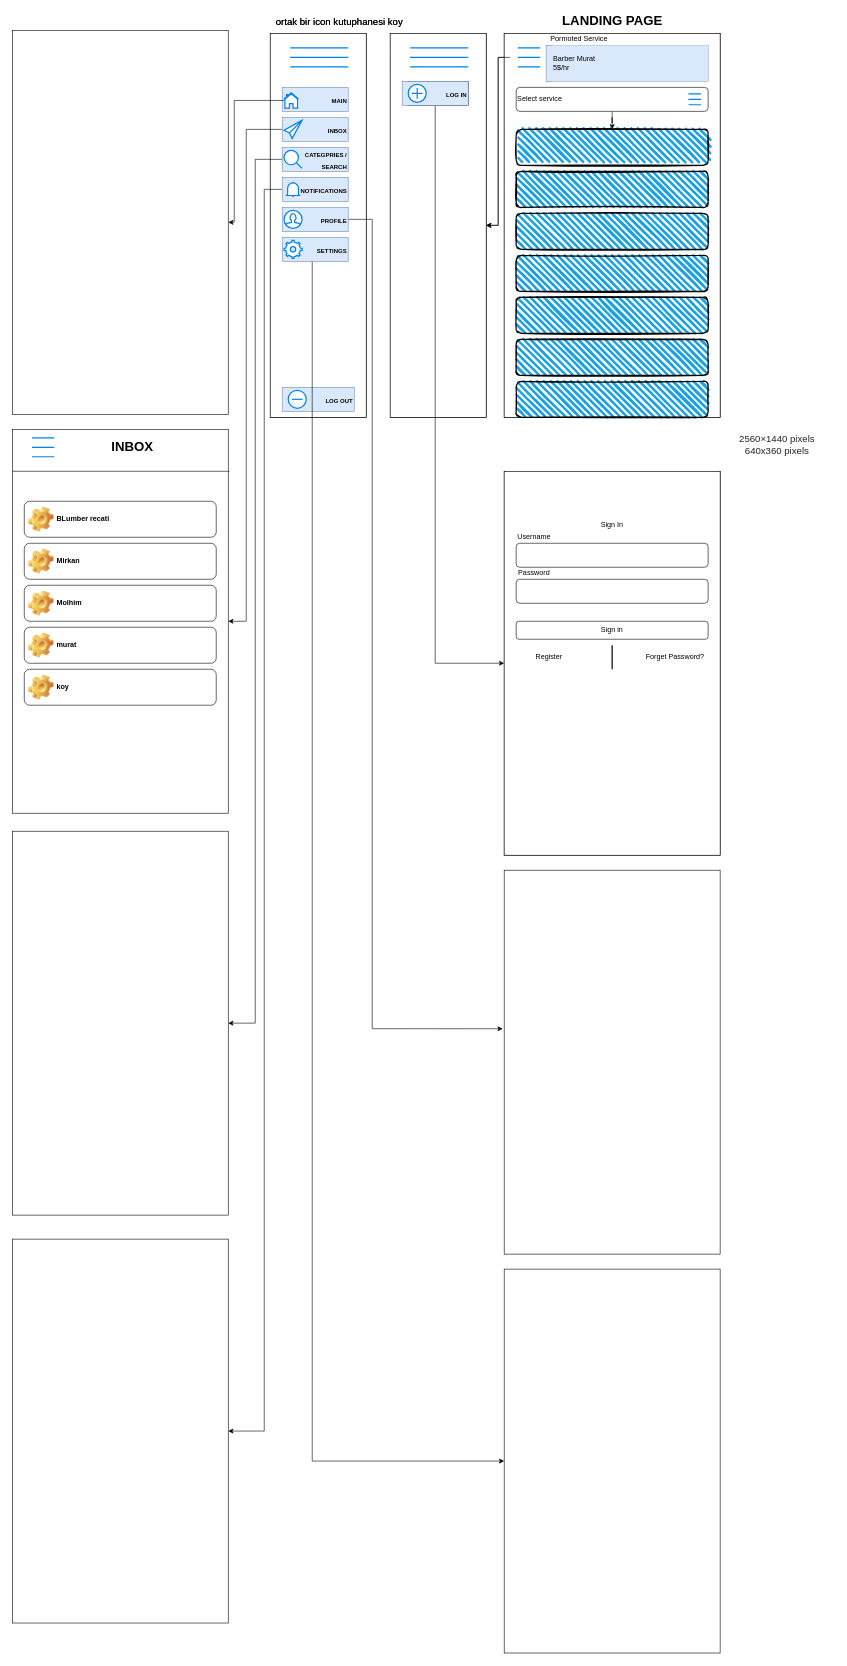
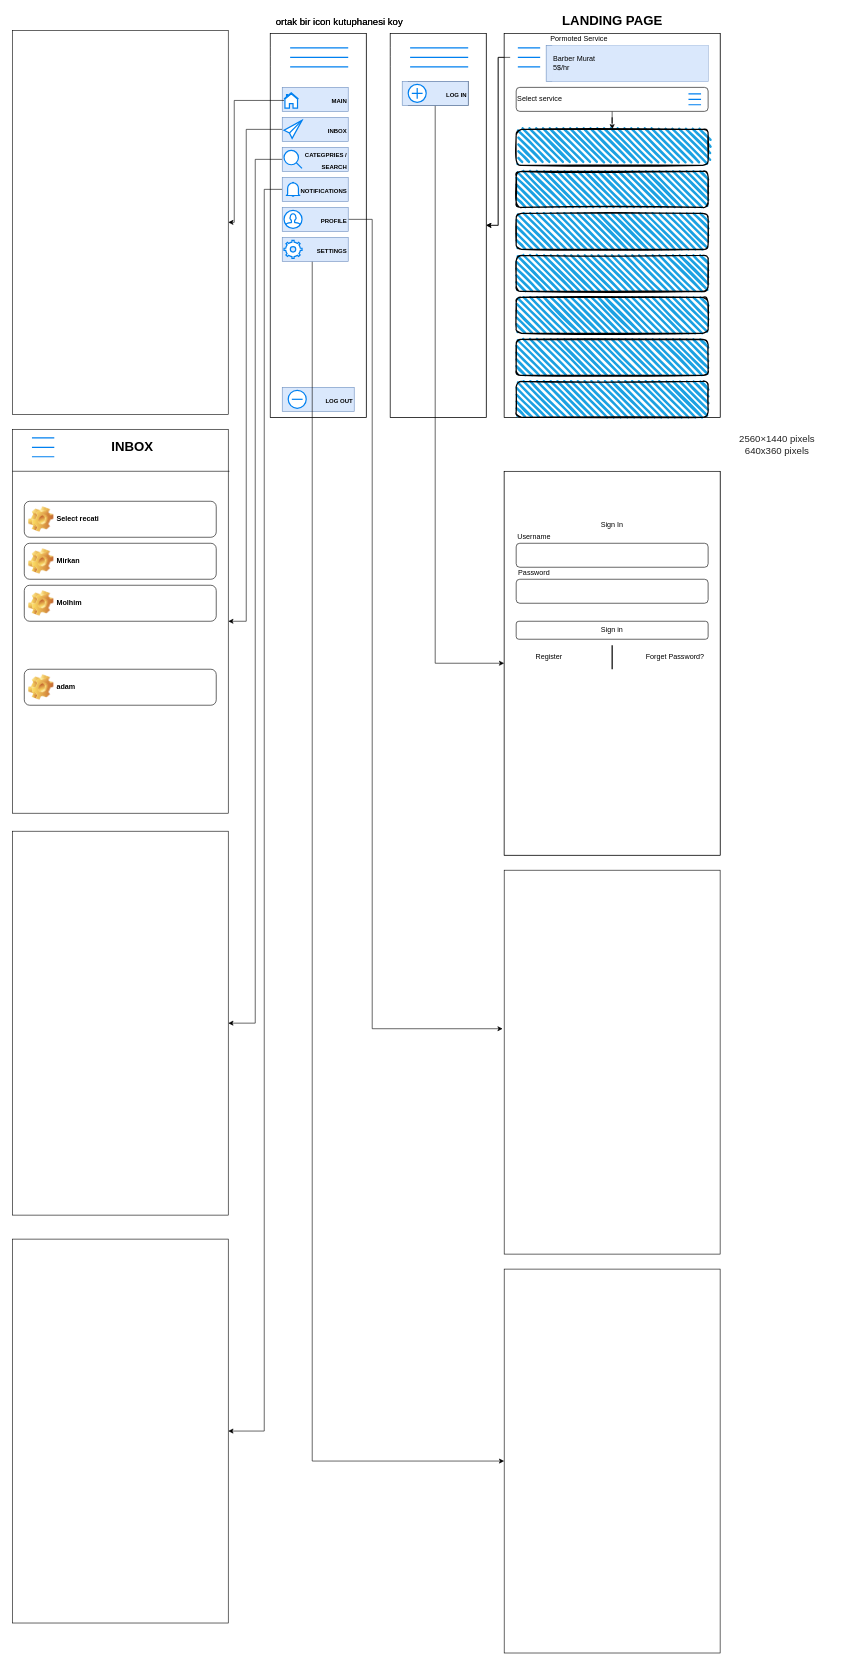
node "BLumber recati": label "BLumber recati" -> "Select recati"
node "murat": removed
node "koy": label "koy" -> "adam"
